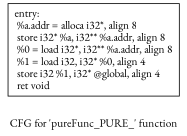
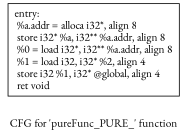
node "entry:": text "%1 = load i32, i32* %0, align 4" -> "%1 = load i32, i32* %2, align 4"
